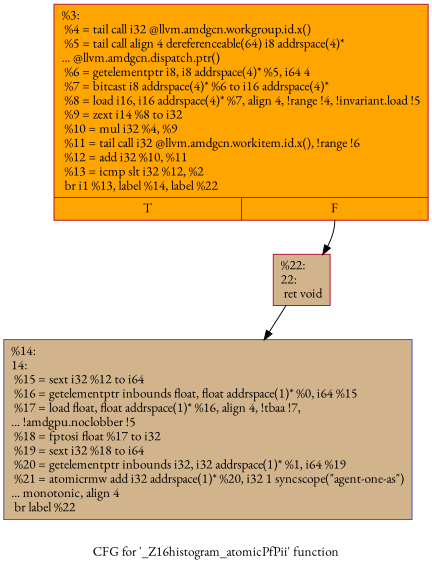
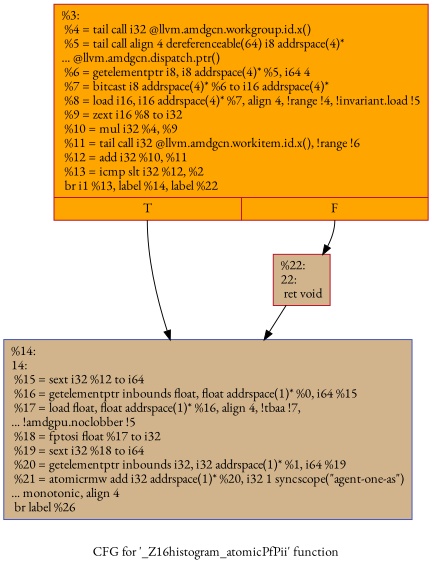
node "%3:": text "%9 = zext i14 %8 to i32" -> "%9 = zext i16 %8 to i32"
edge "%3:" -> "%14:": added
node "%14:": text "br label %22" -> "br label %26"
